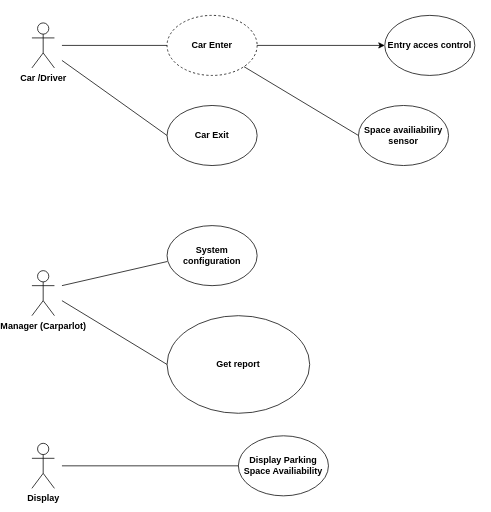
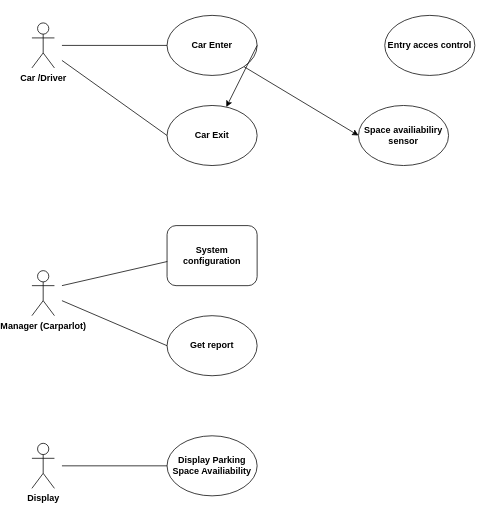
node "Car Enter": style dashed -> solid
edge "Car Enter" -> "Entry acces control": now "Car Enter" -> "Car Exit"
edge "Car Enter" -- "Space availiabiliry sensor": arrowhead none -> classic
node "System configuration": shape ellipse -> rounded rectangle
node "Get report": size 143x98 -> 90x60
node "Display ParkingSpace Availiability": moved (283, 465) -> (212, 465)
